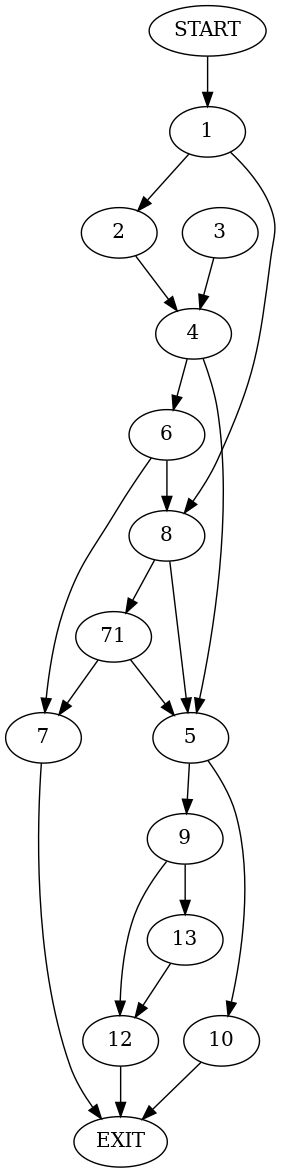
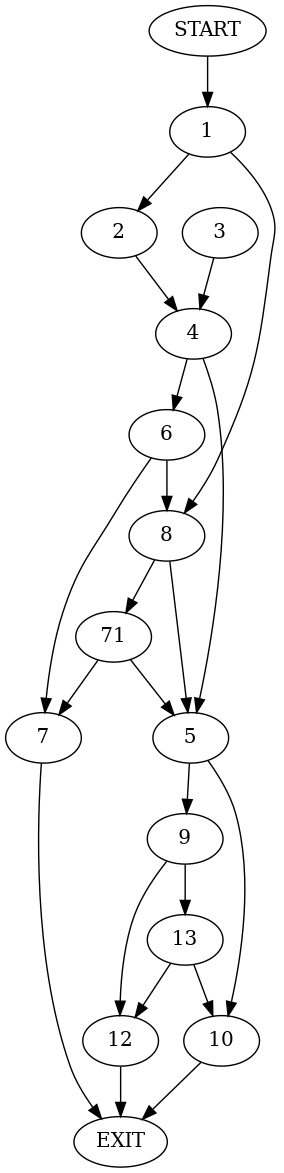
edge "13" -> "10": added
